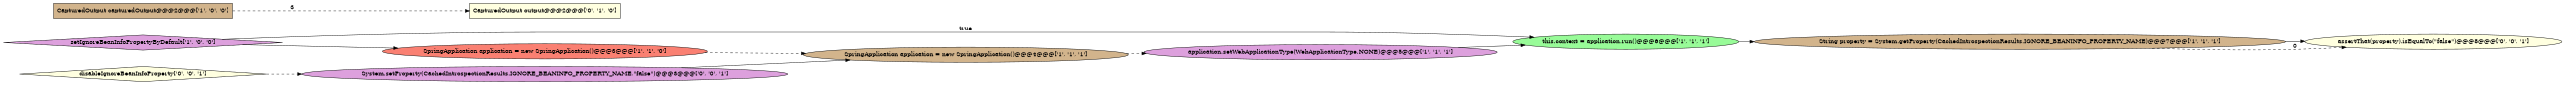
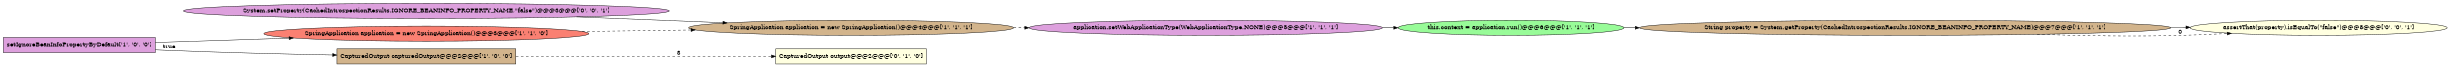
edge "setIgnoreBeanInfoPropertyByDefault['1', '0', '0']" -> "this.context = application.run()@@@6@@@['1', '1', '1']": now "setIgnoreBeanInfoPropertyByDefault['1', '0', '0']" -> "CapturedOutput capturedOutput@@@2@@@['1', '0', '0']"
node "setIgnoreBeanInfoPropertyByDefault['1', '0', '0']": shape diamond -> box
node "disableIgnoreBeanInfoProperty['0', '0', '1']": removed
